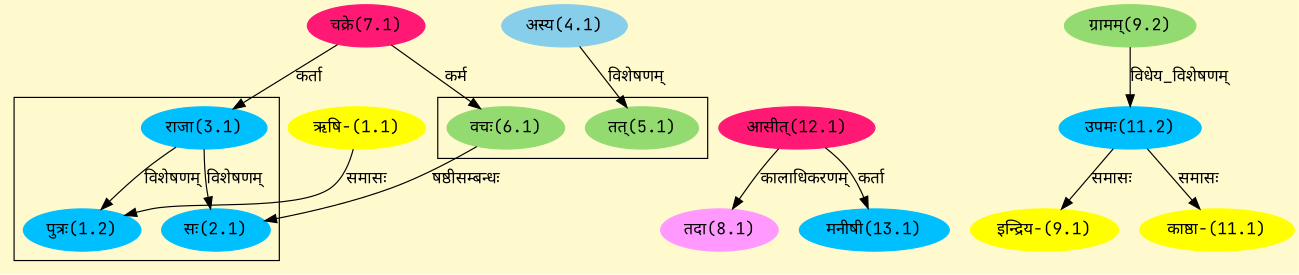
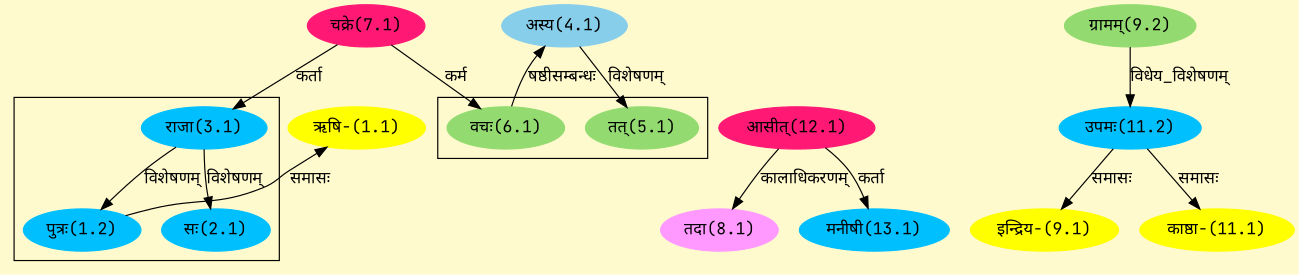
edge "वचः(6.1)" -> "सः(2.1)": now "वचः(6.1)" -> "अस्य(4.1)"
edge "ऋषि-(1.1)" -> "पुत्रः(1.2)": reversed
